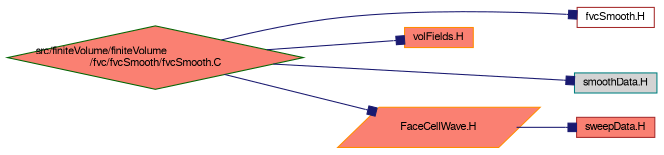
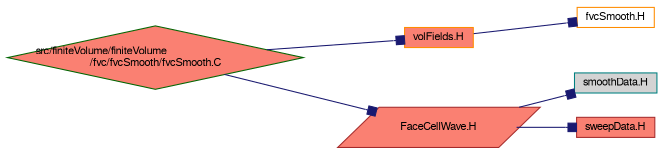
edge "src/finiteVolume/finiteVolume /fvc/fvcSmooth/fvcSmooth.C" -> "fvcSmooth.H": now "volFields.H" -> "fvcSmooth.H"
node "fvcSmooth.H": color brown -> darkorange
edge "src/finiteVolume/finiteVolume /fvc/fvcSmooth/fvcSmooth.C" -> "smoothData.H": now "FaceCellWave.H" -> "smoothData.H"
node "FaceCellWave.H": color darkorange -> brown
